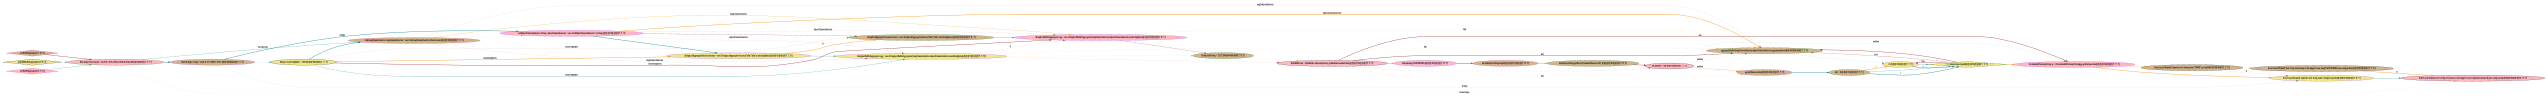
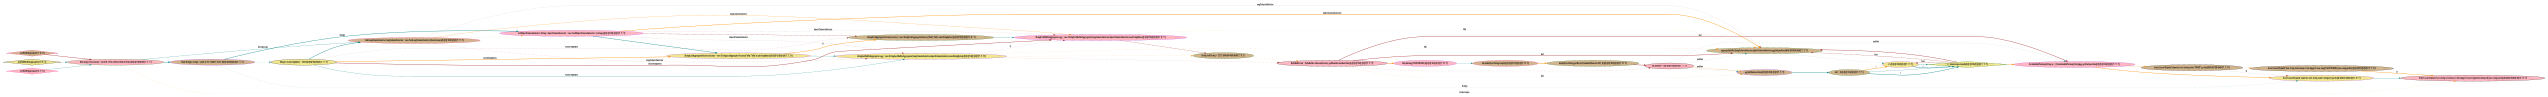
edge "i < timestamps.length@@@22@@@['1', '1', '1']" -> "i++@@@23@@@['1', '1', '1']": style bold -> solid
edge "buf.putLong(1526728500L)@@@16@@@['1', '0', '1']" -> "buf.putInt(testString.length())@@@17@@@['1', '0', '1']": style bold -> solid
